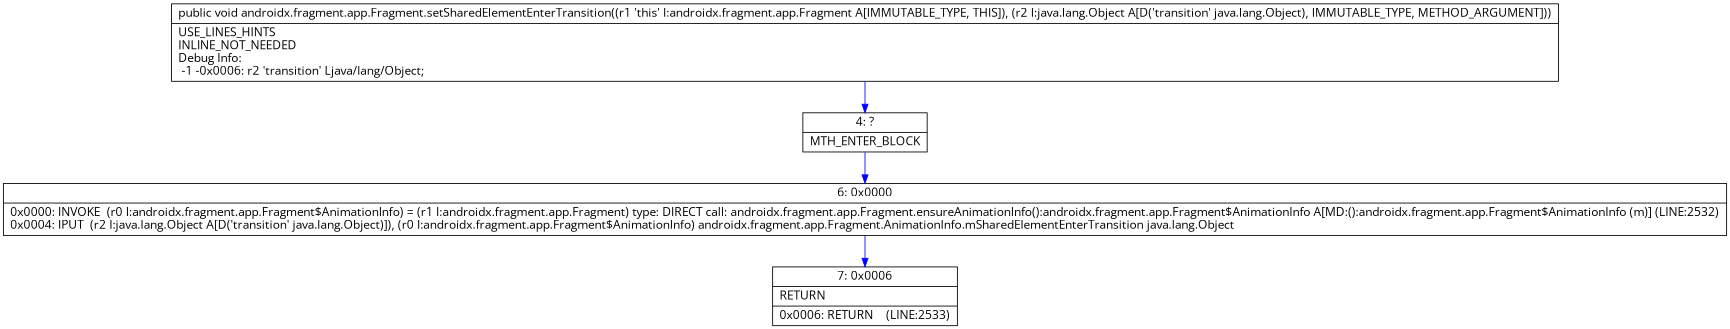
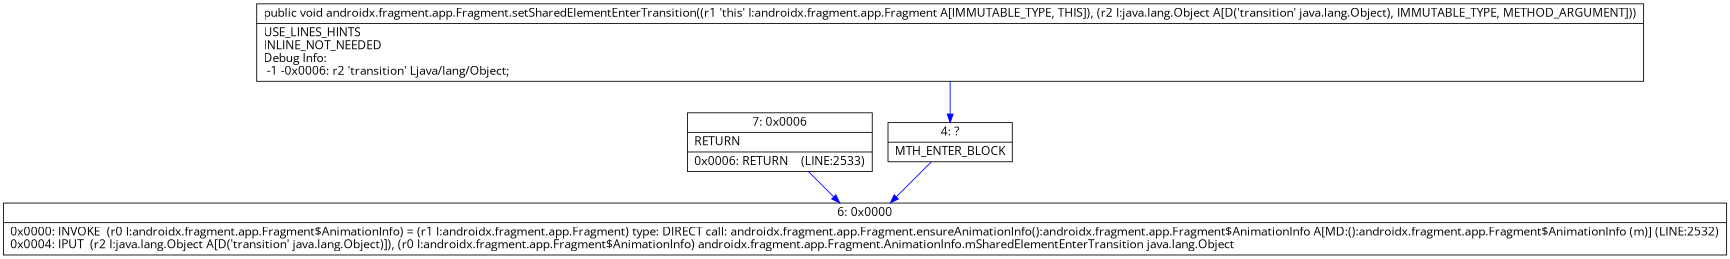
edge "6: 0x0000" -> "7: 0x0006": reversed
